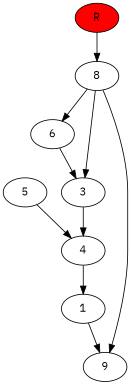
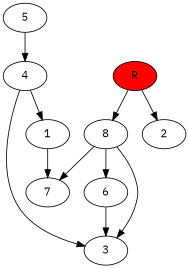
node "2": added
edge "3" -> "4": reversed
node "9": label "9" -> "7"
